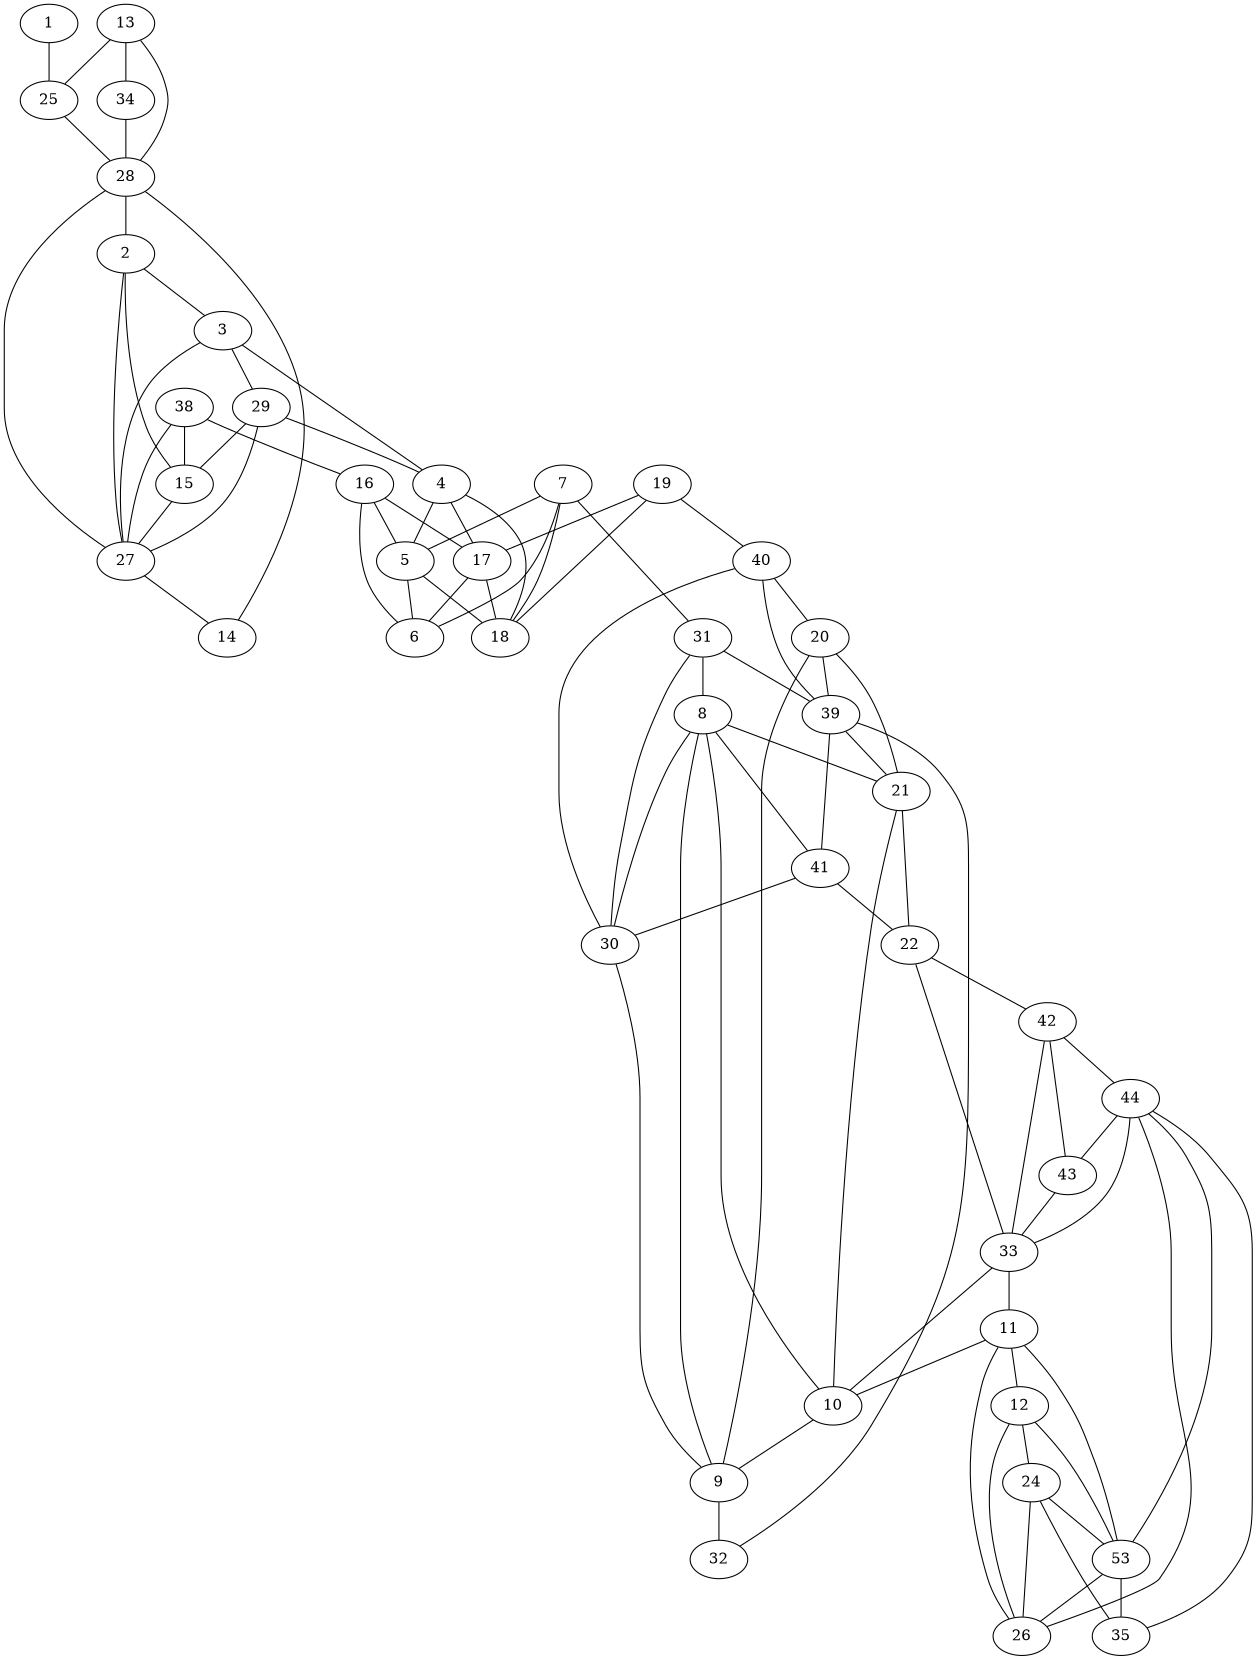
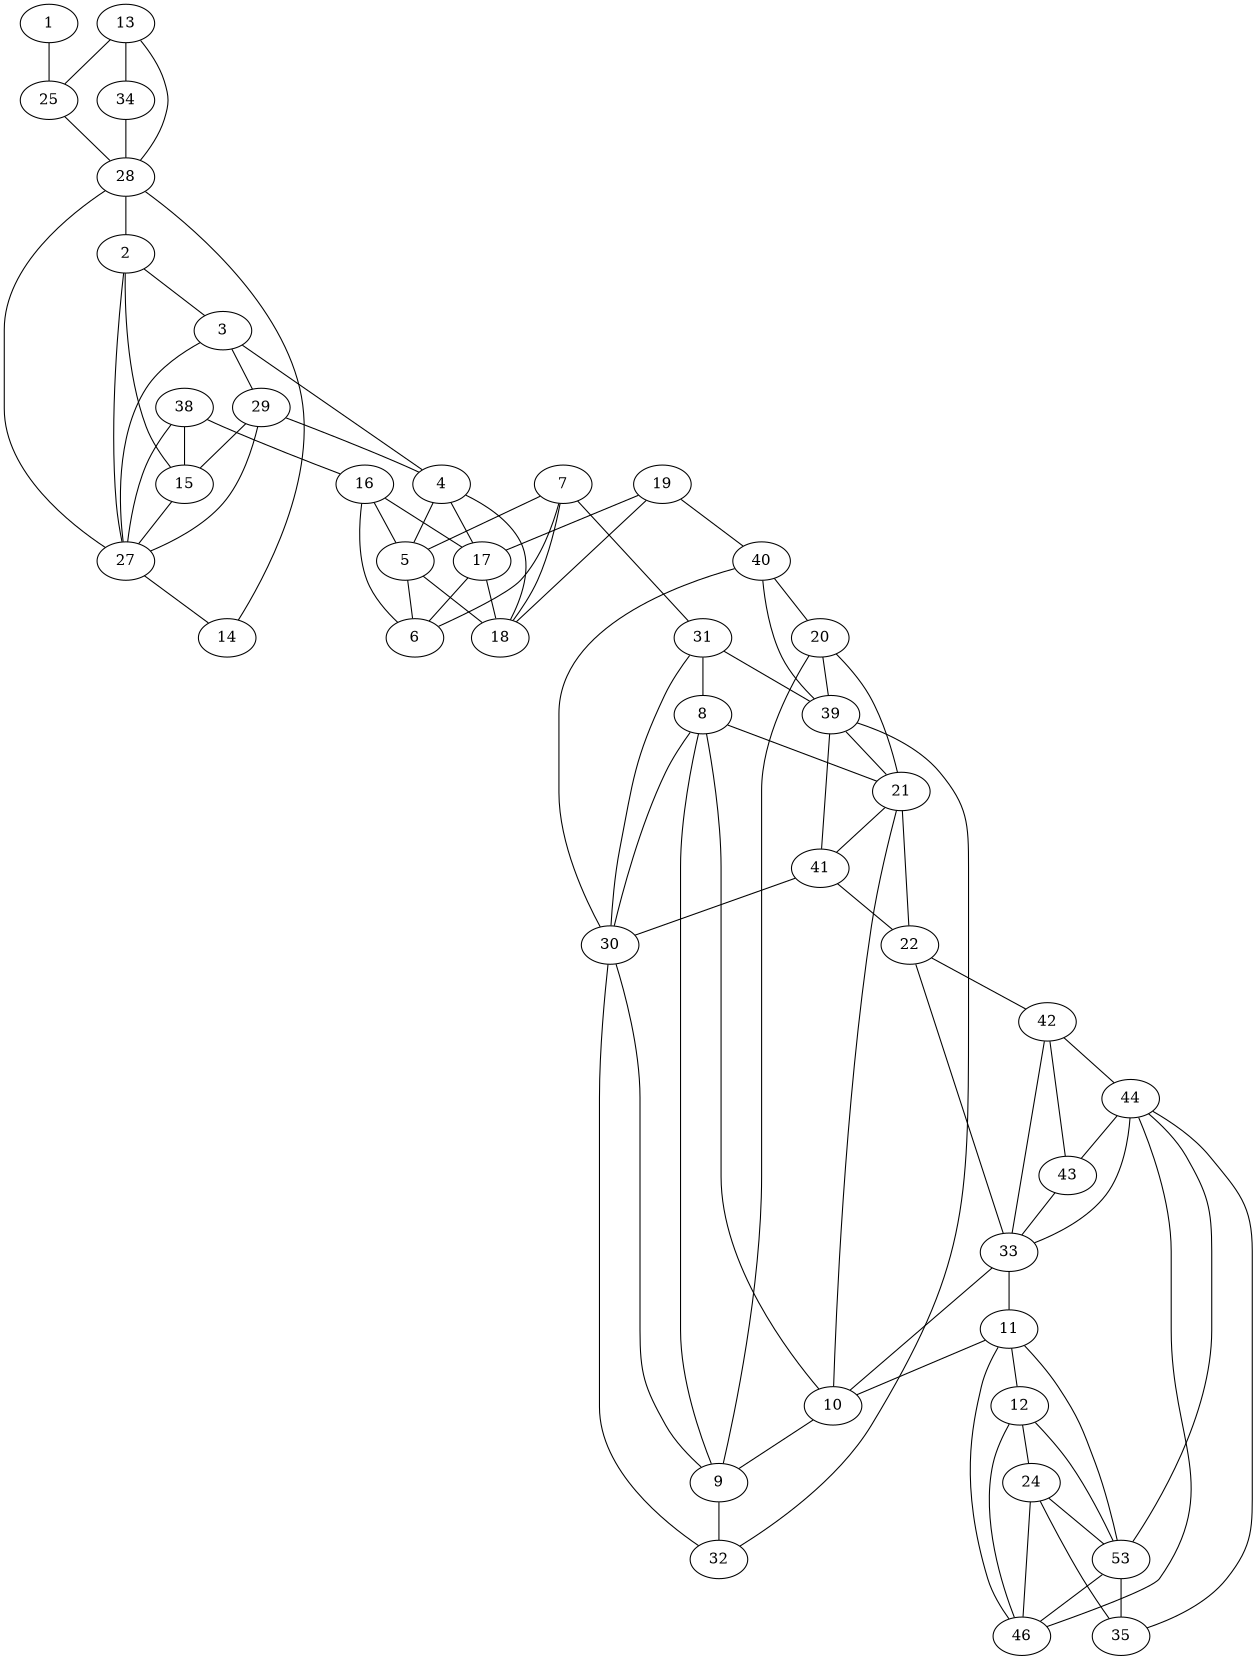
edge "8" -- "41": now "21" -- "41"
edge "30" -- "32": added
node "26": label "26" -> "46"
